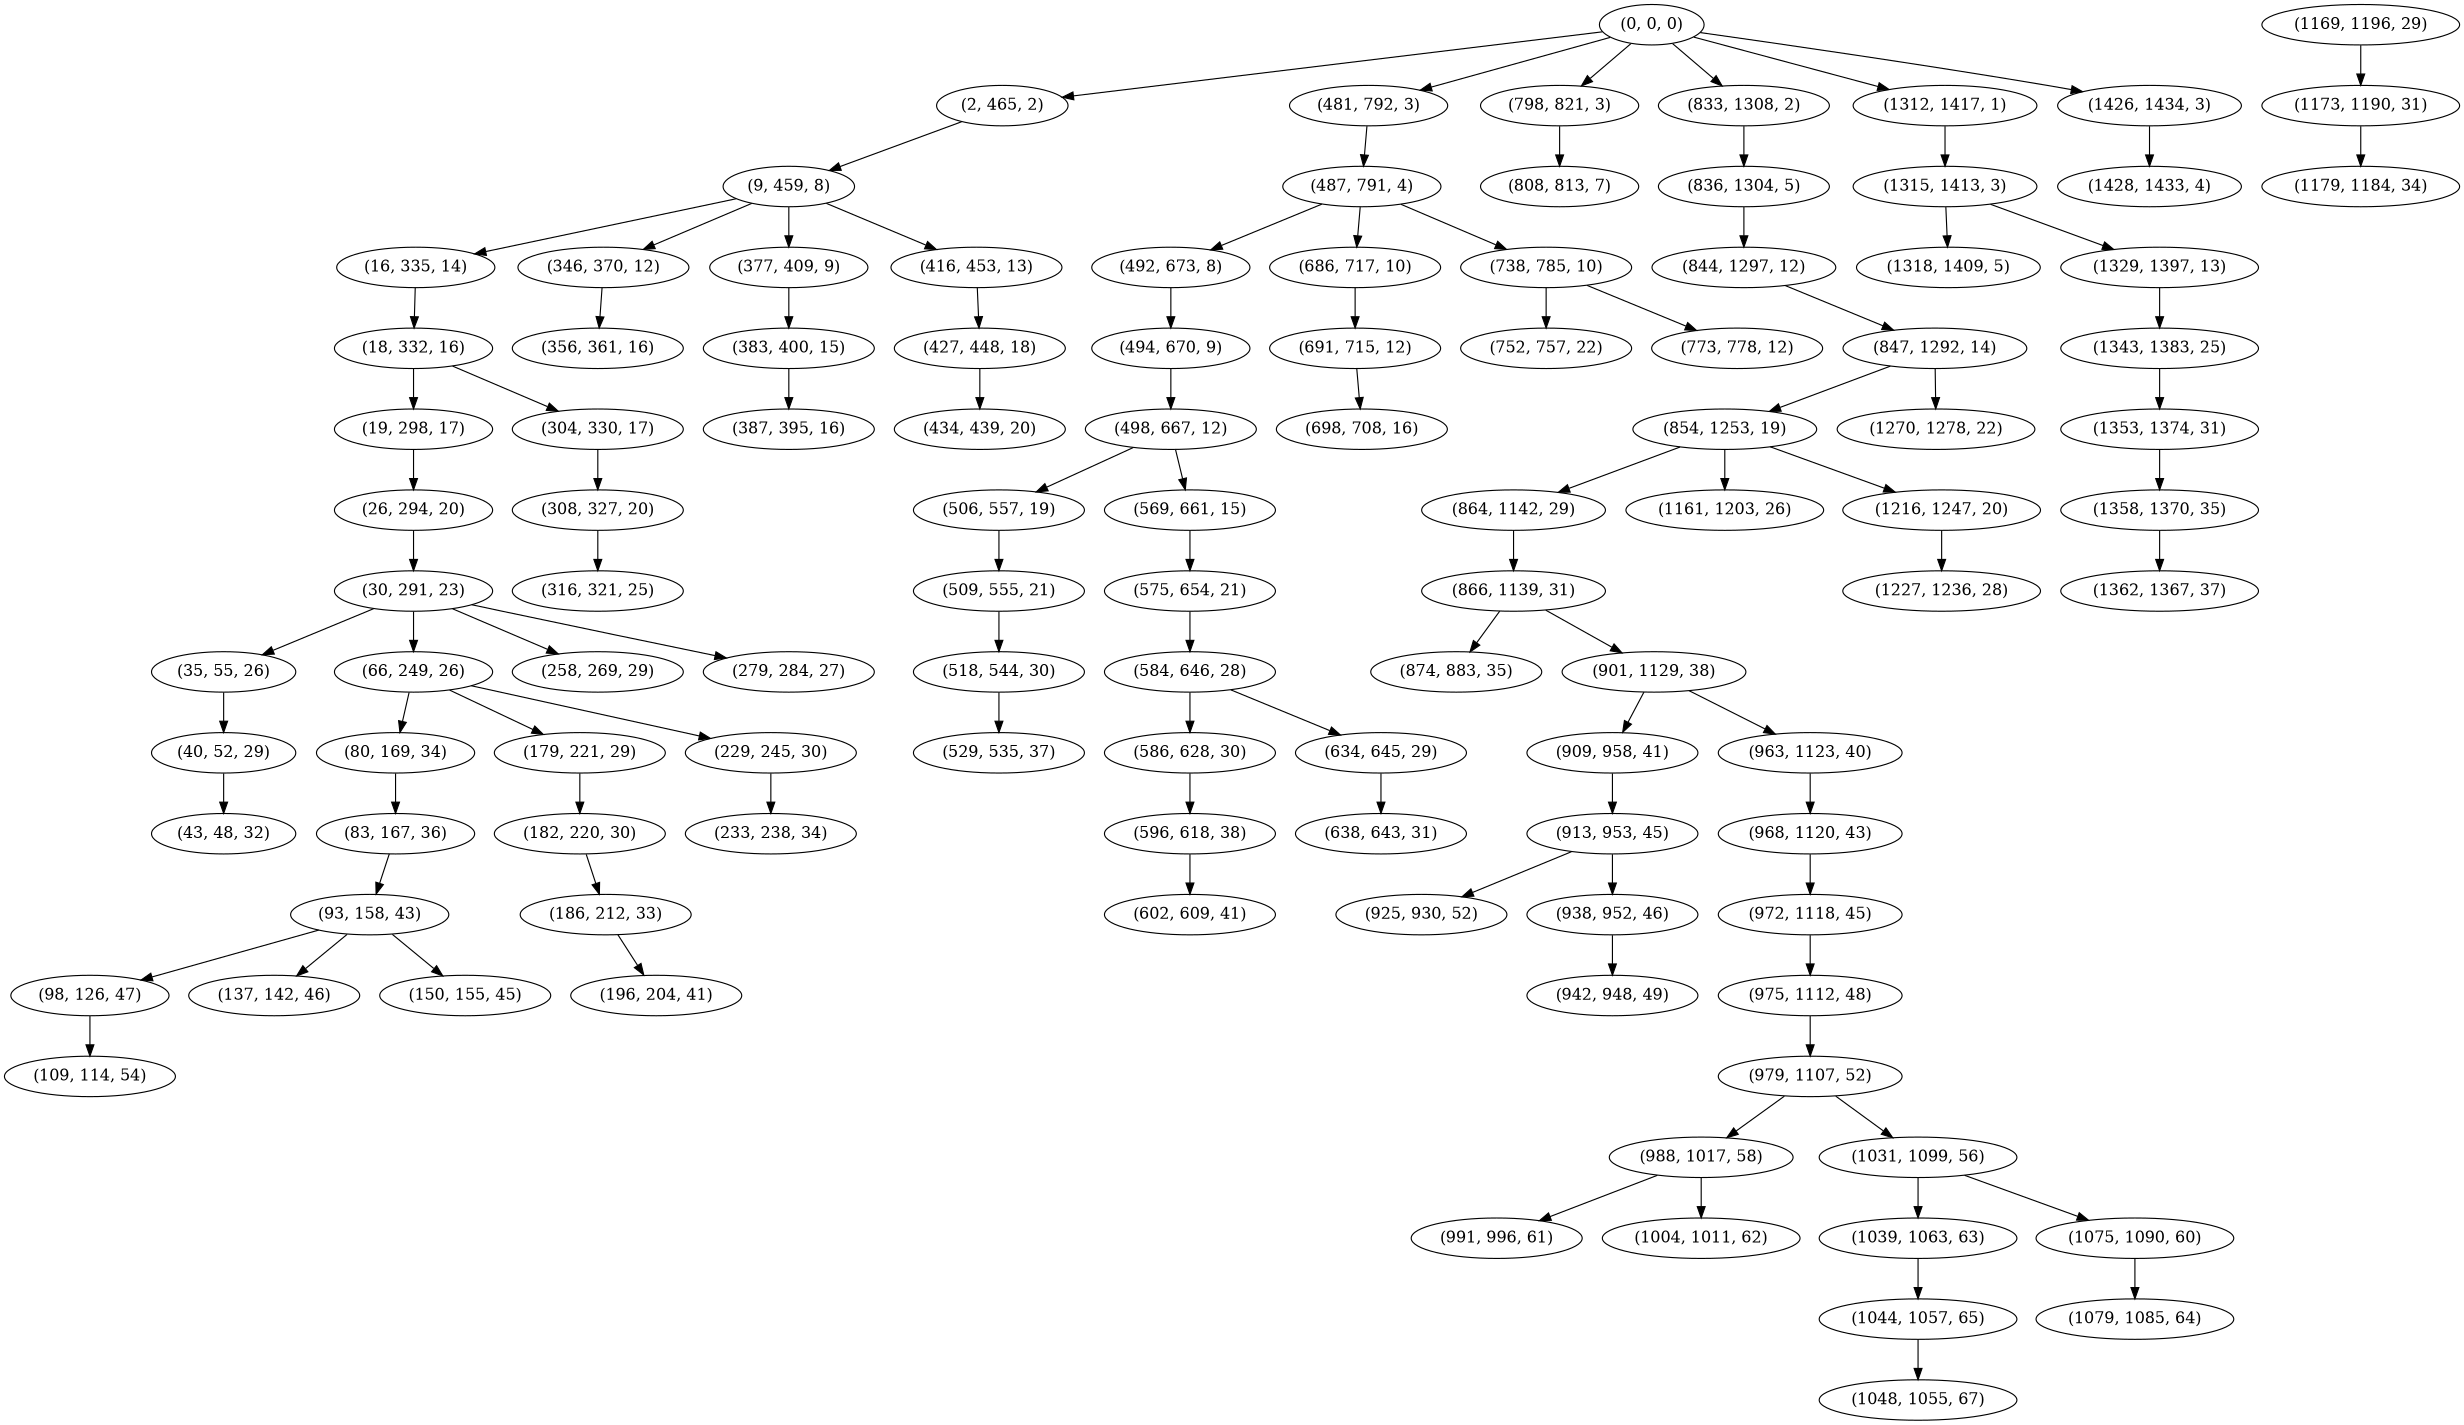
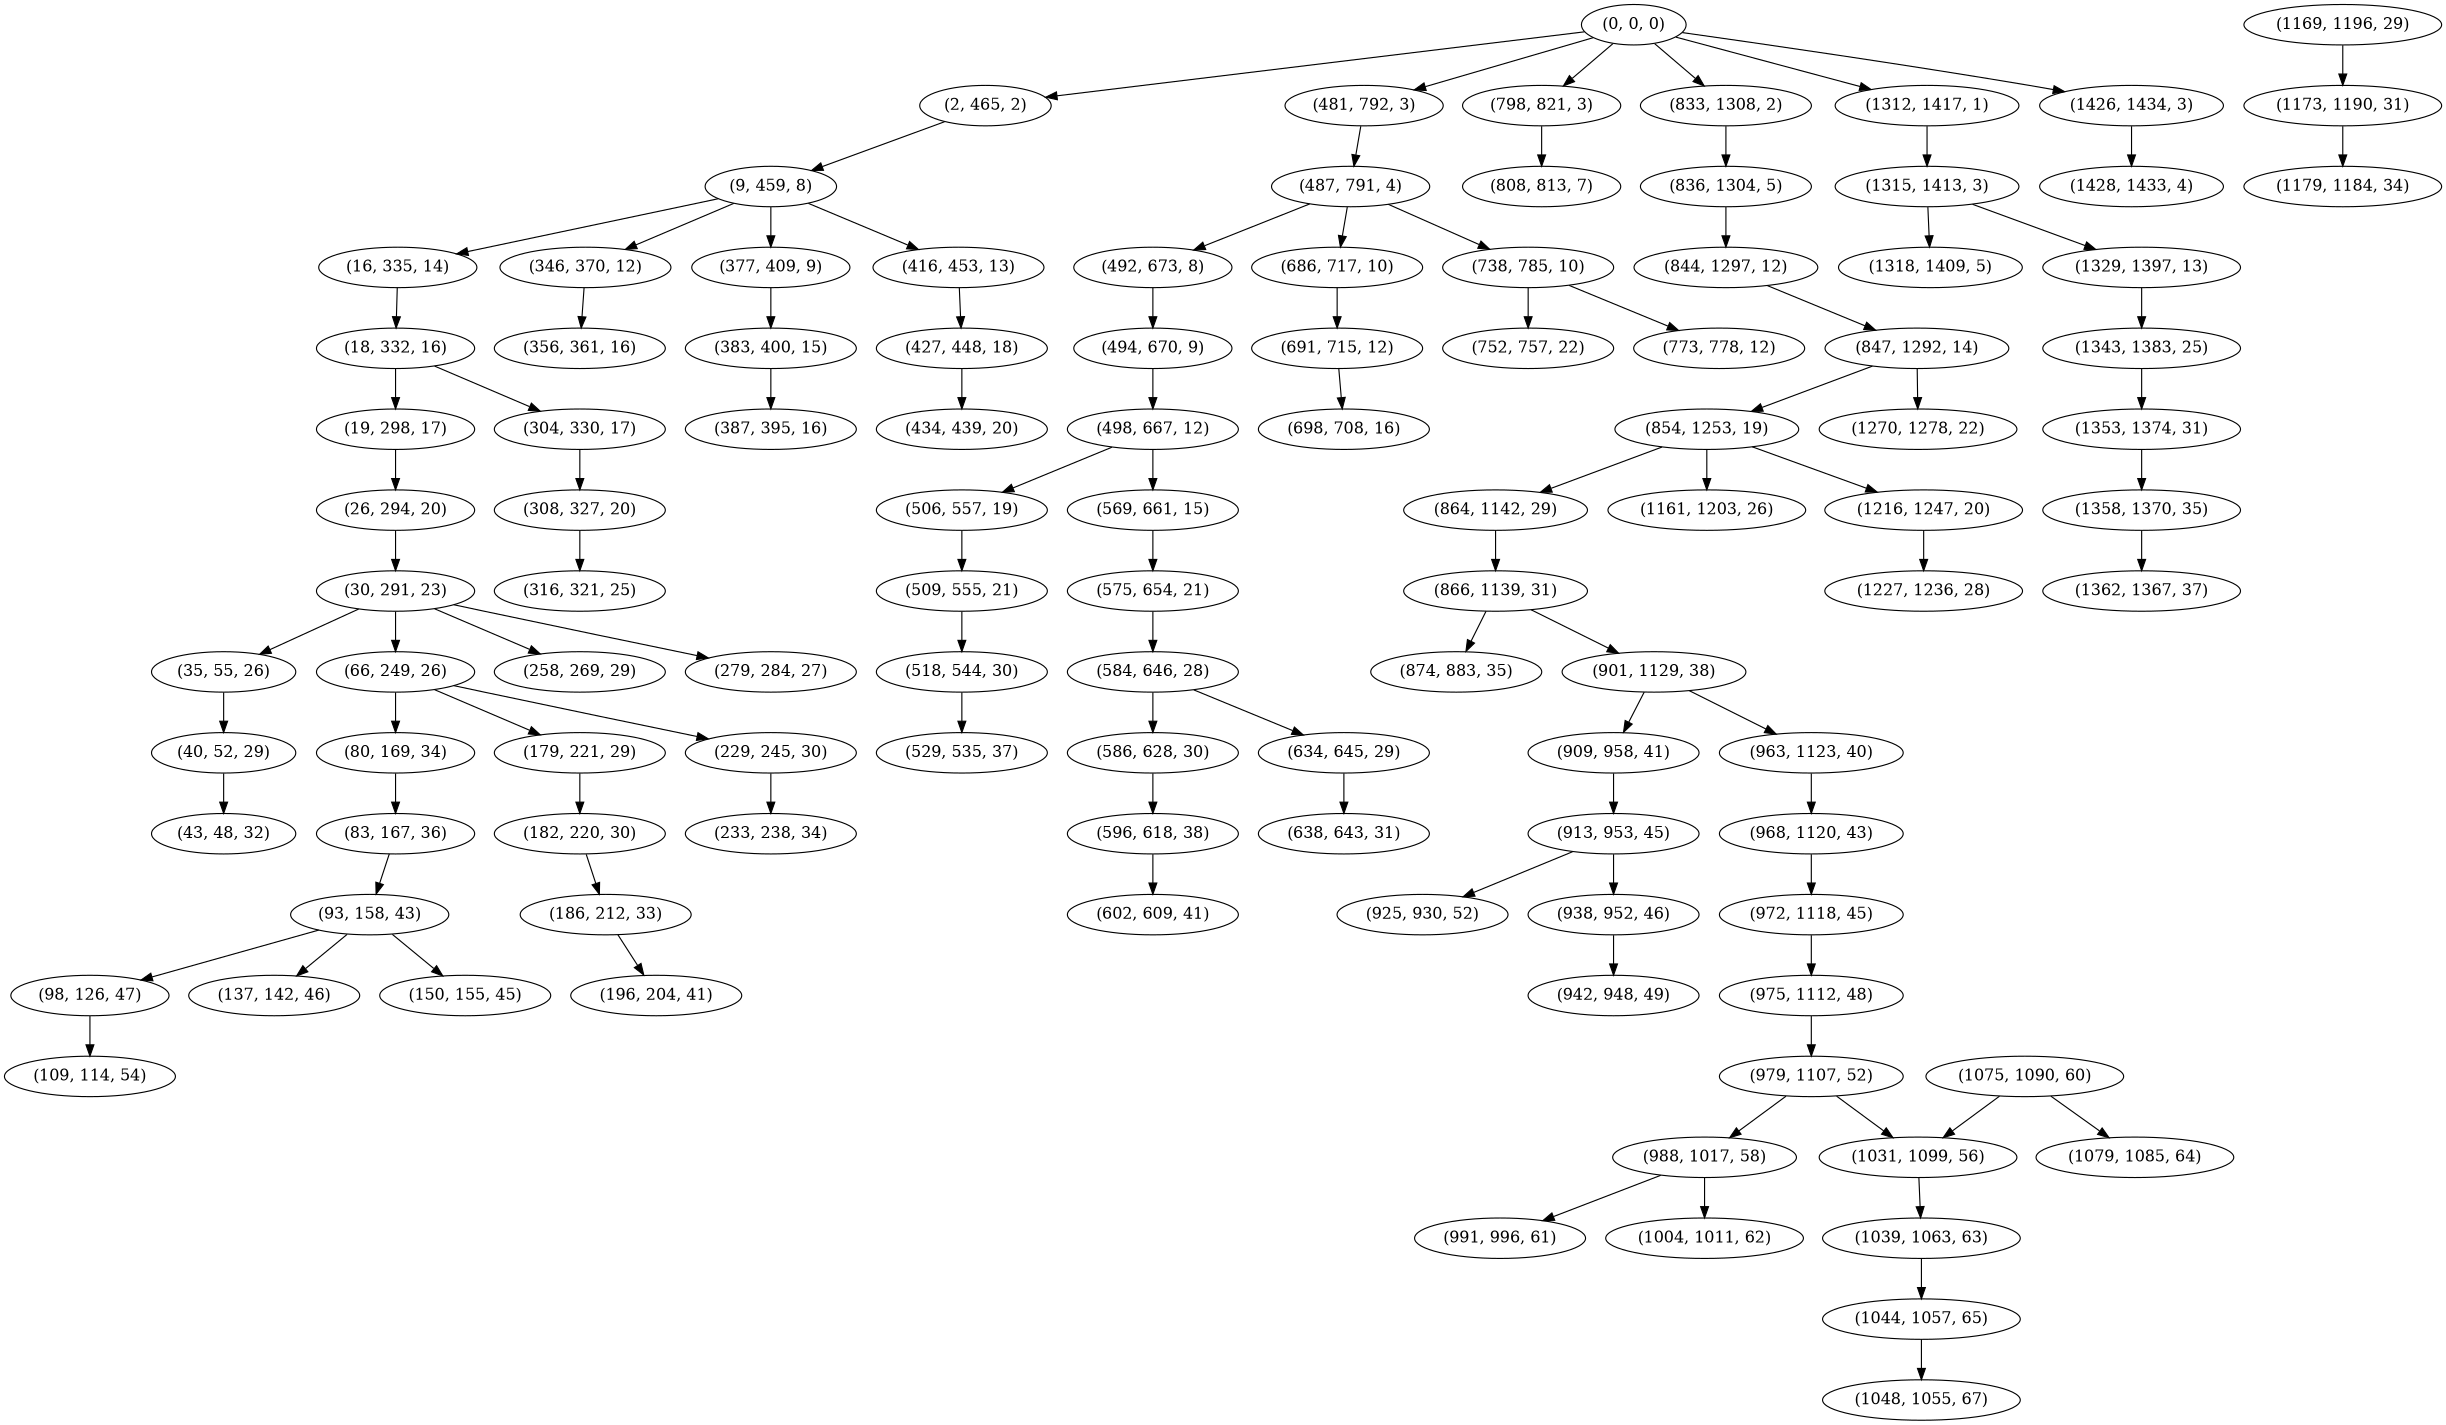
edge "(1031, 1099, 56)" -> "(1075, 1090, 60)": reversed
